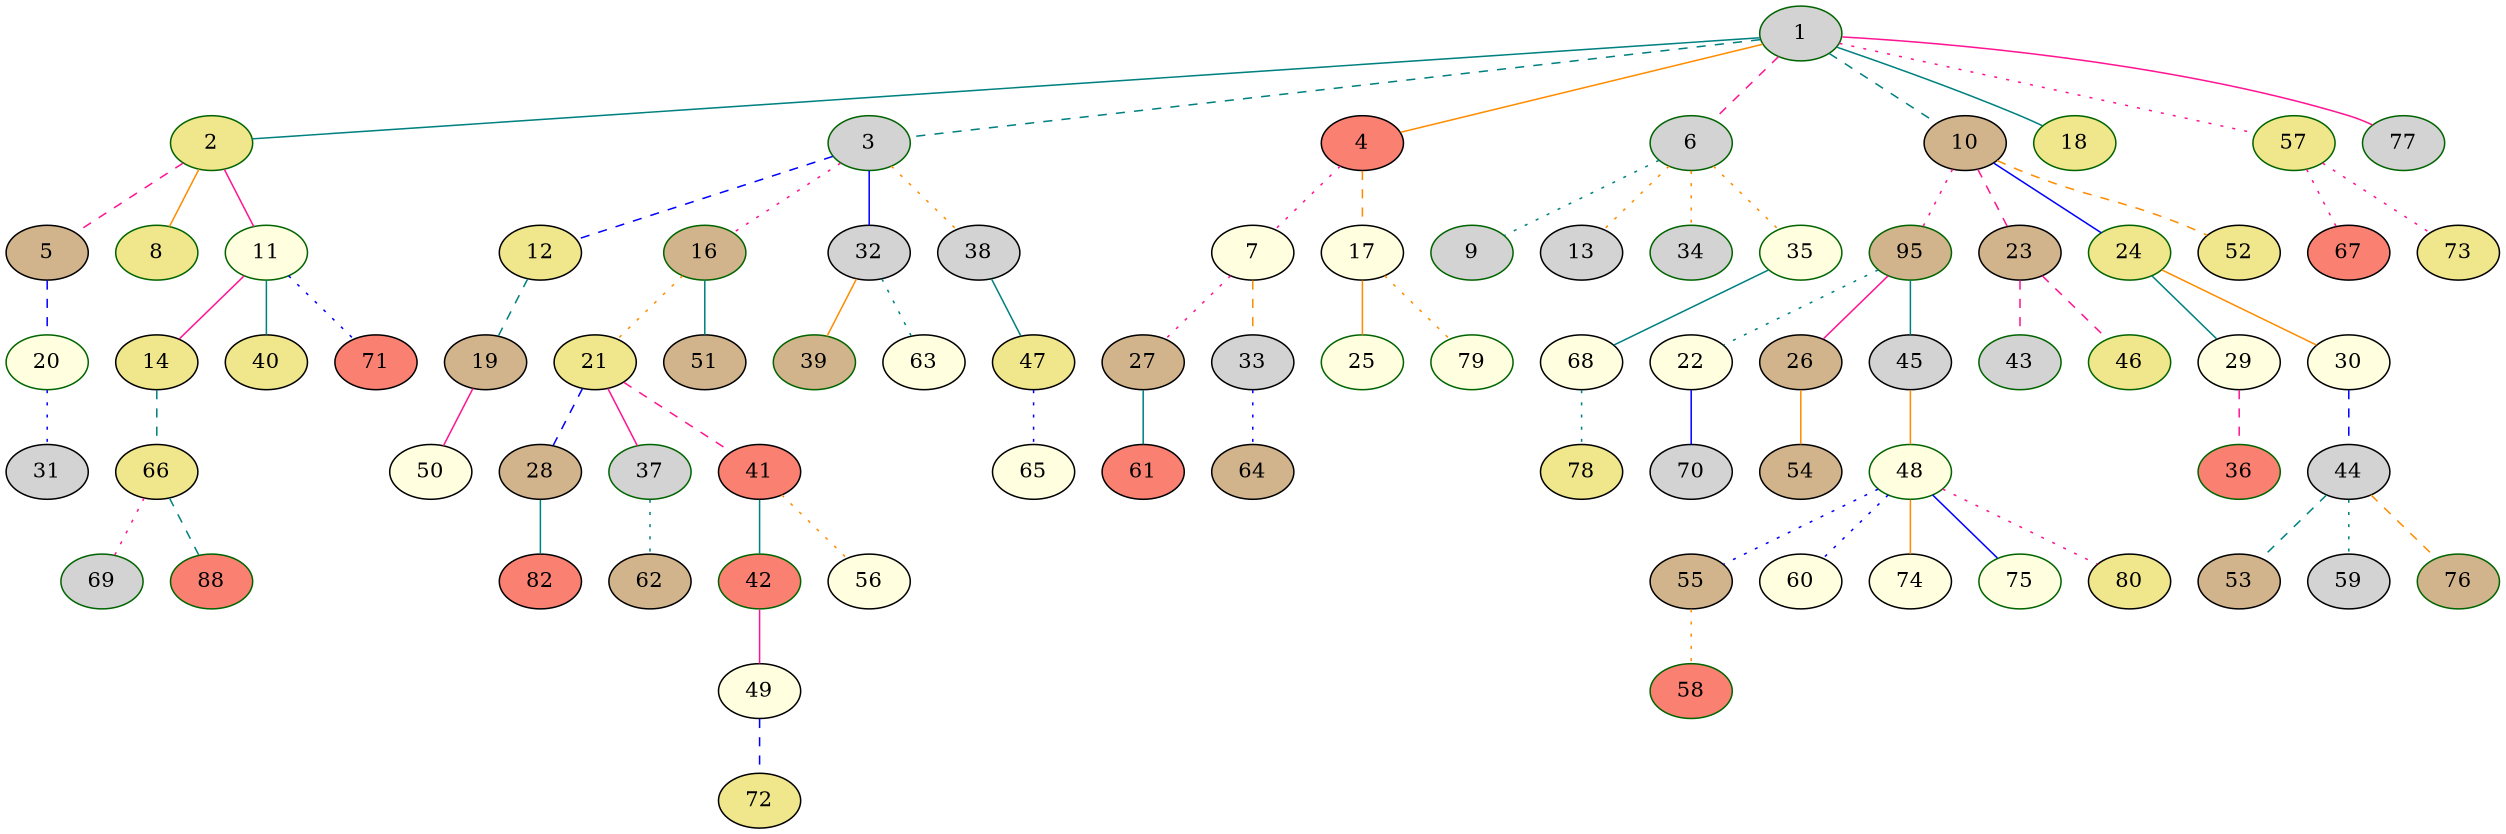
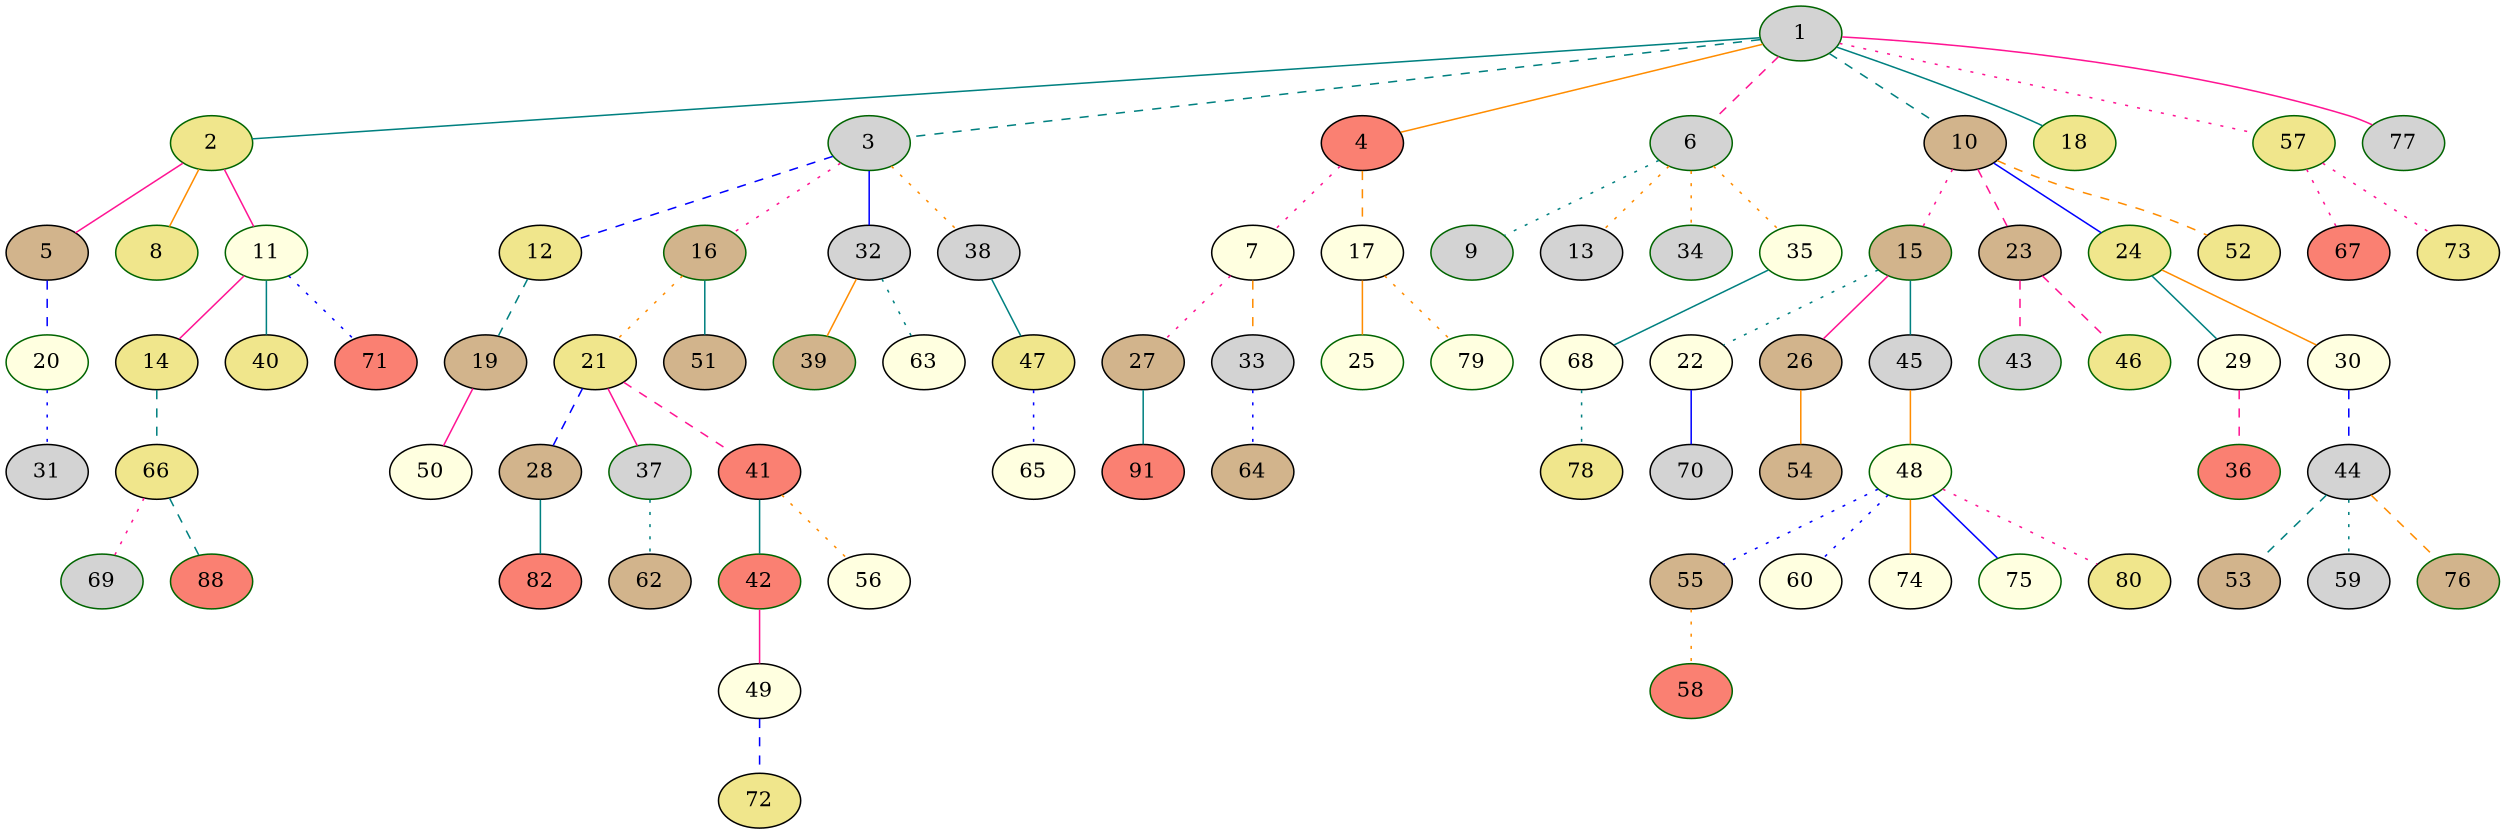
edge "2" -- "5": style dashed -> solid
node "95": label "95" -> "15"
node "61": label "61" -> "91"
